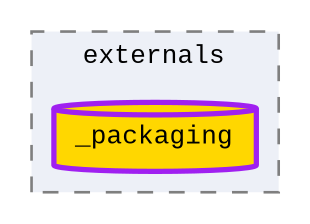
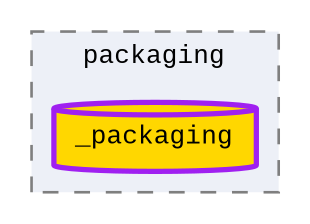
cluster "externals": label "externals" -> "packaging"
